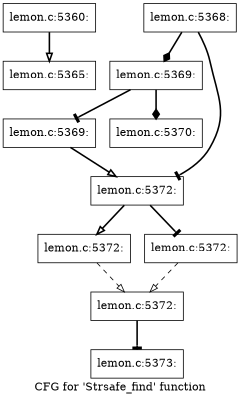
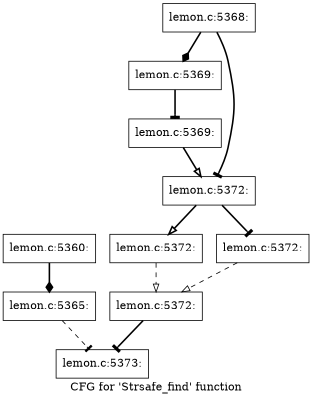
edge "lemon.c:5360:" -> "lemon.c:5365:": arrowhead onormal -> diamond
node "lemon.c:5370:": removed
edge "lemon.c:5365:" -> "lemon.c:5373:": added
